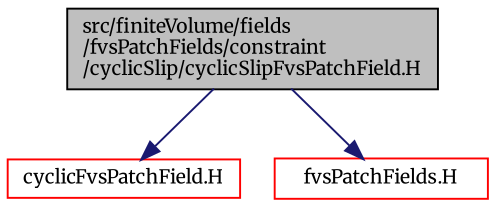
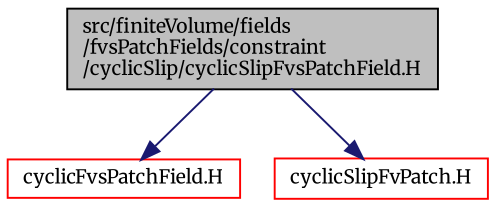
node "fvsPatchFields.H": label "fvsPatchFields.H" -> "cyclicSlipFvPatch.H"
